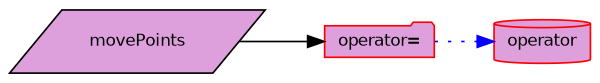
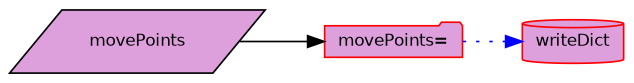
node "operator=": label "operator=" -> "movePoints="
node "operator": label "operator" -> "writeDict"
